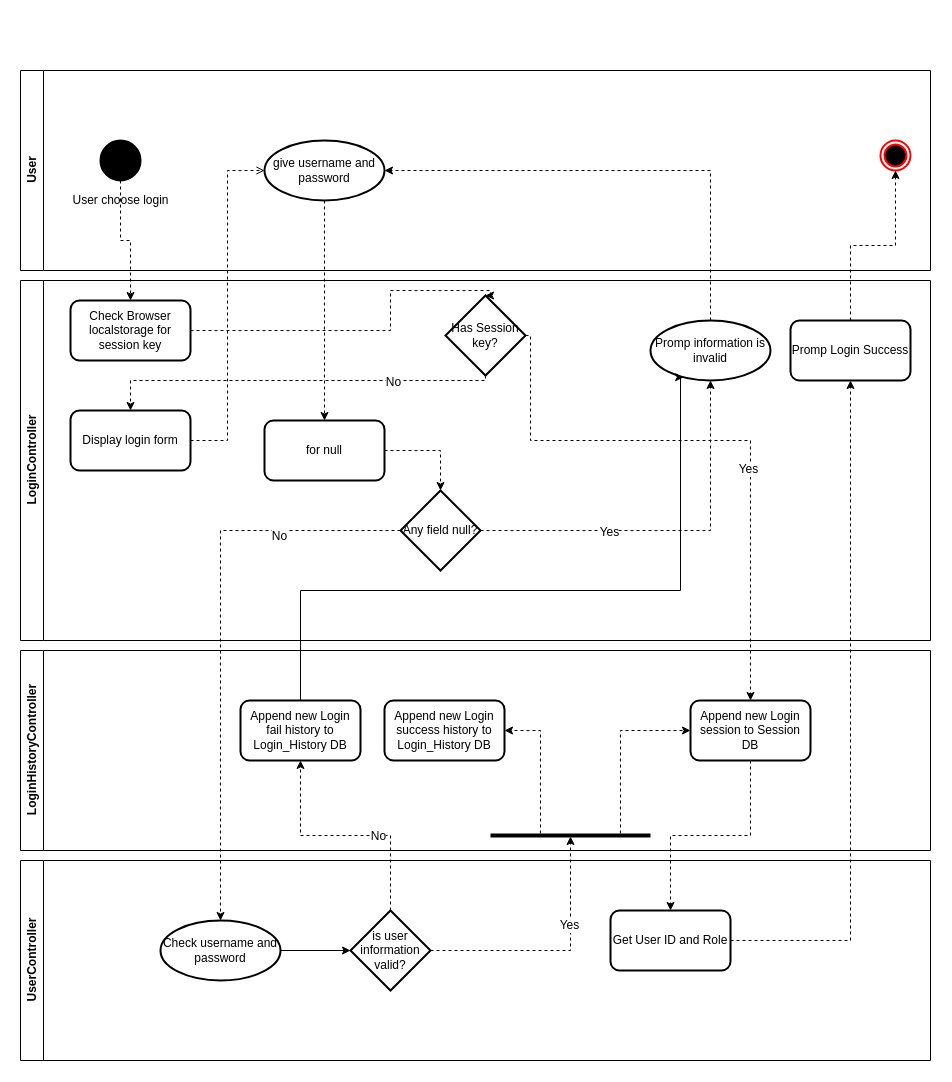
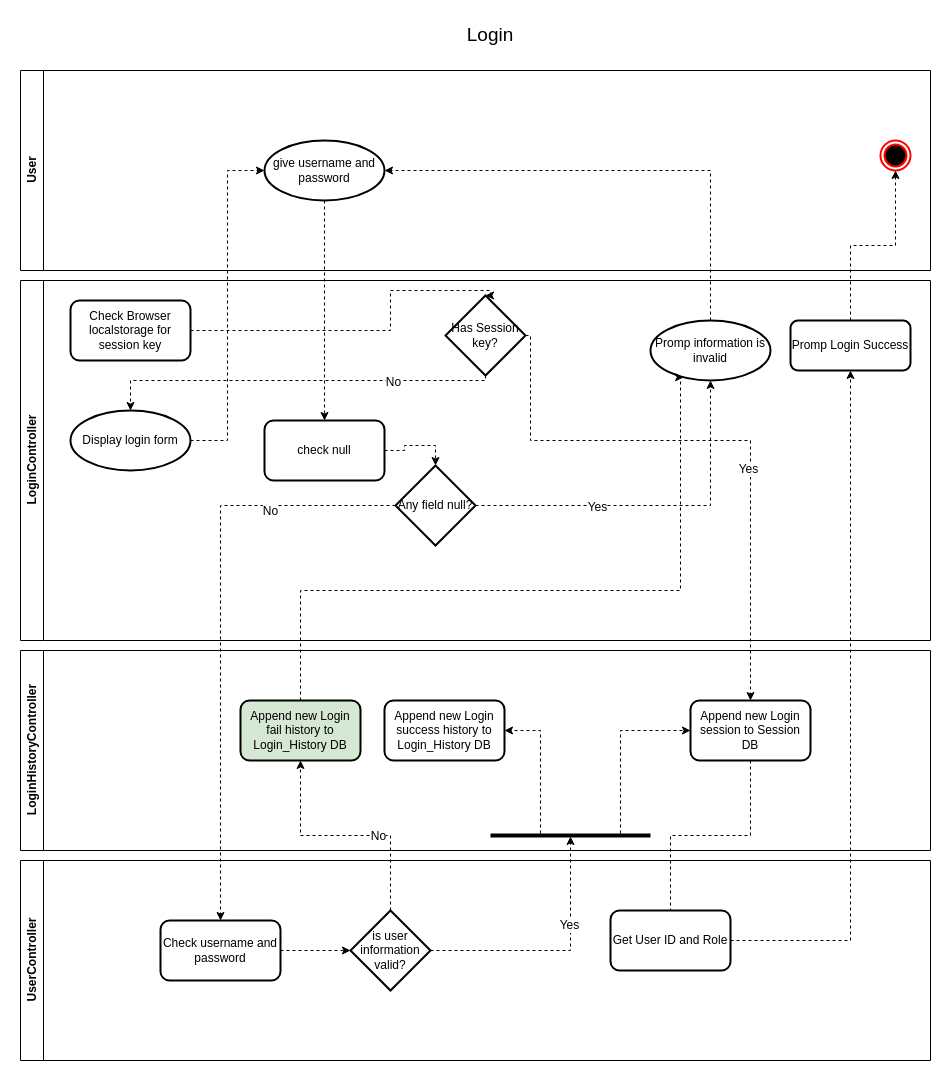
node "Login": added
node "User choose login": removed
edge "Display login form" -> "give username and password": arrowhead open -> classic
edge "User choose login" -> "Check Browser localstorage for session key": removed
node "Promp Login Success": size 120x60 -> 120x50
node "Display login form": shape rounded rectangle -> ellipse
node "for null": label "for null" -> "check null"
node "Any field null?": moved (441, 531) -> (436, 506)
edge "Append new Login fail history to Login_History DB" -> "Promp information is invalid": style solid -> dashed
node "Append new Login fail history to Login_History DB": fillcolor #ffffff -> #d5e8d4
edge "Append new Login session to Session DB" -> "Get User ID and Role": arrowhead classic -> none
node "Check username and password": shape ellipse -> rounded rectangle
edge "Check username and password" -> "is user information valid?": style solid -> dashed
